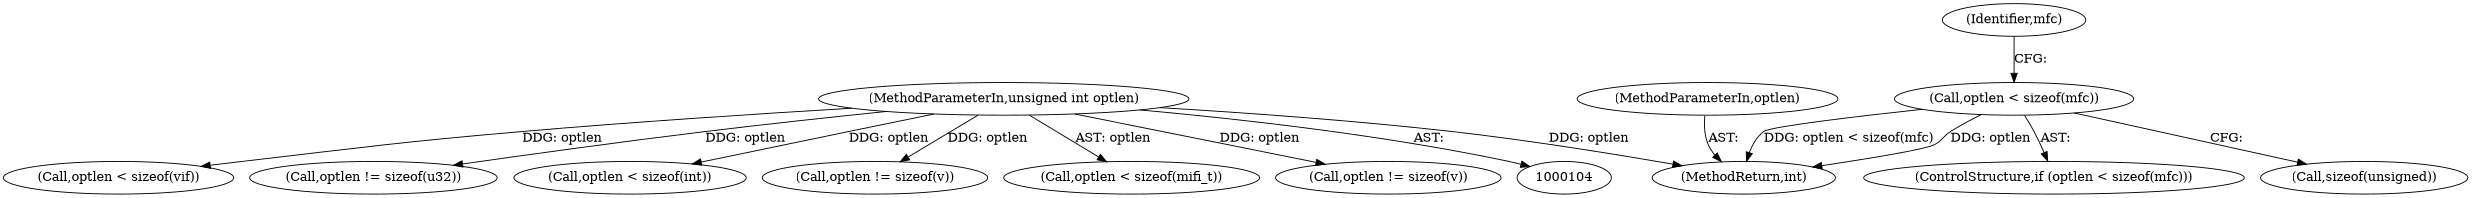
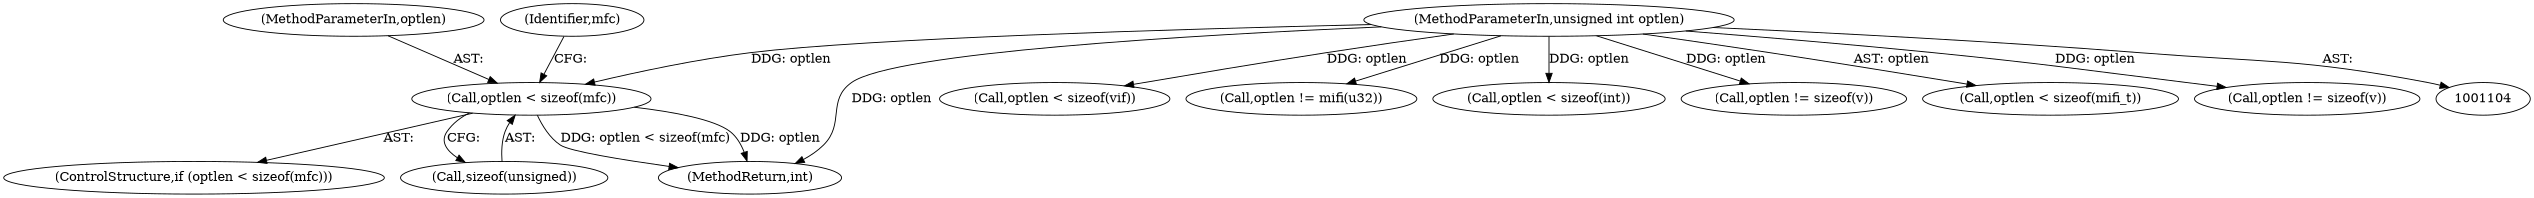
edge "(MethodParameterIn,unsigned int optlen)" -> "(Call,optlen < sizeof(mfc))": added, label "DDG: optlen"
edge "(MethodParameterIn,optlen)" -> "(MethodReturn,int)": now "(MethodParameterIn,optlen)" -> "(Call,optlen < sizeof(mfc))"
edge "(Call,sizeof(unsigned))" -> "(Call,optlen < sizeof(mfc))": added, label "AST:"
node "(Call,optlen != sizeof(u32))": label "(Call,optlen != sizeof(u32))" -> "(Call,optlen != mifi(u32))"
node "1000104": label "1000104" -> "1001104"
